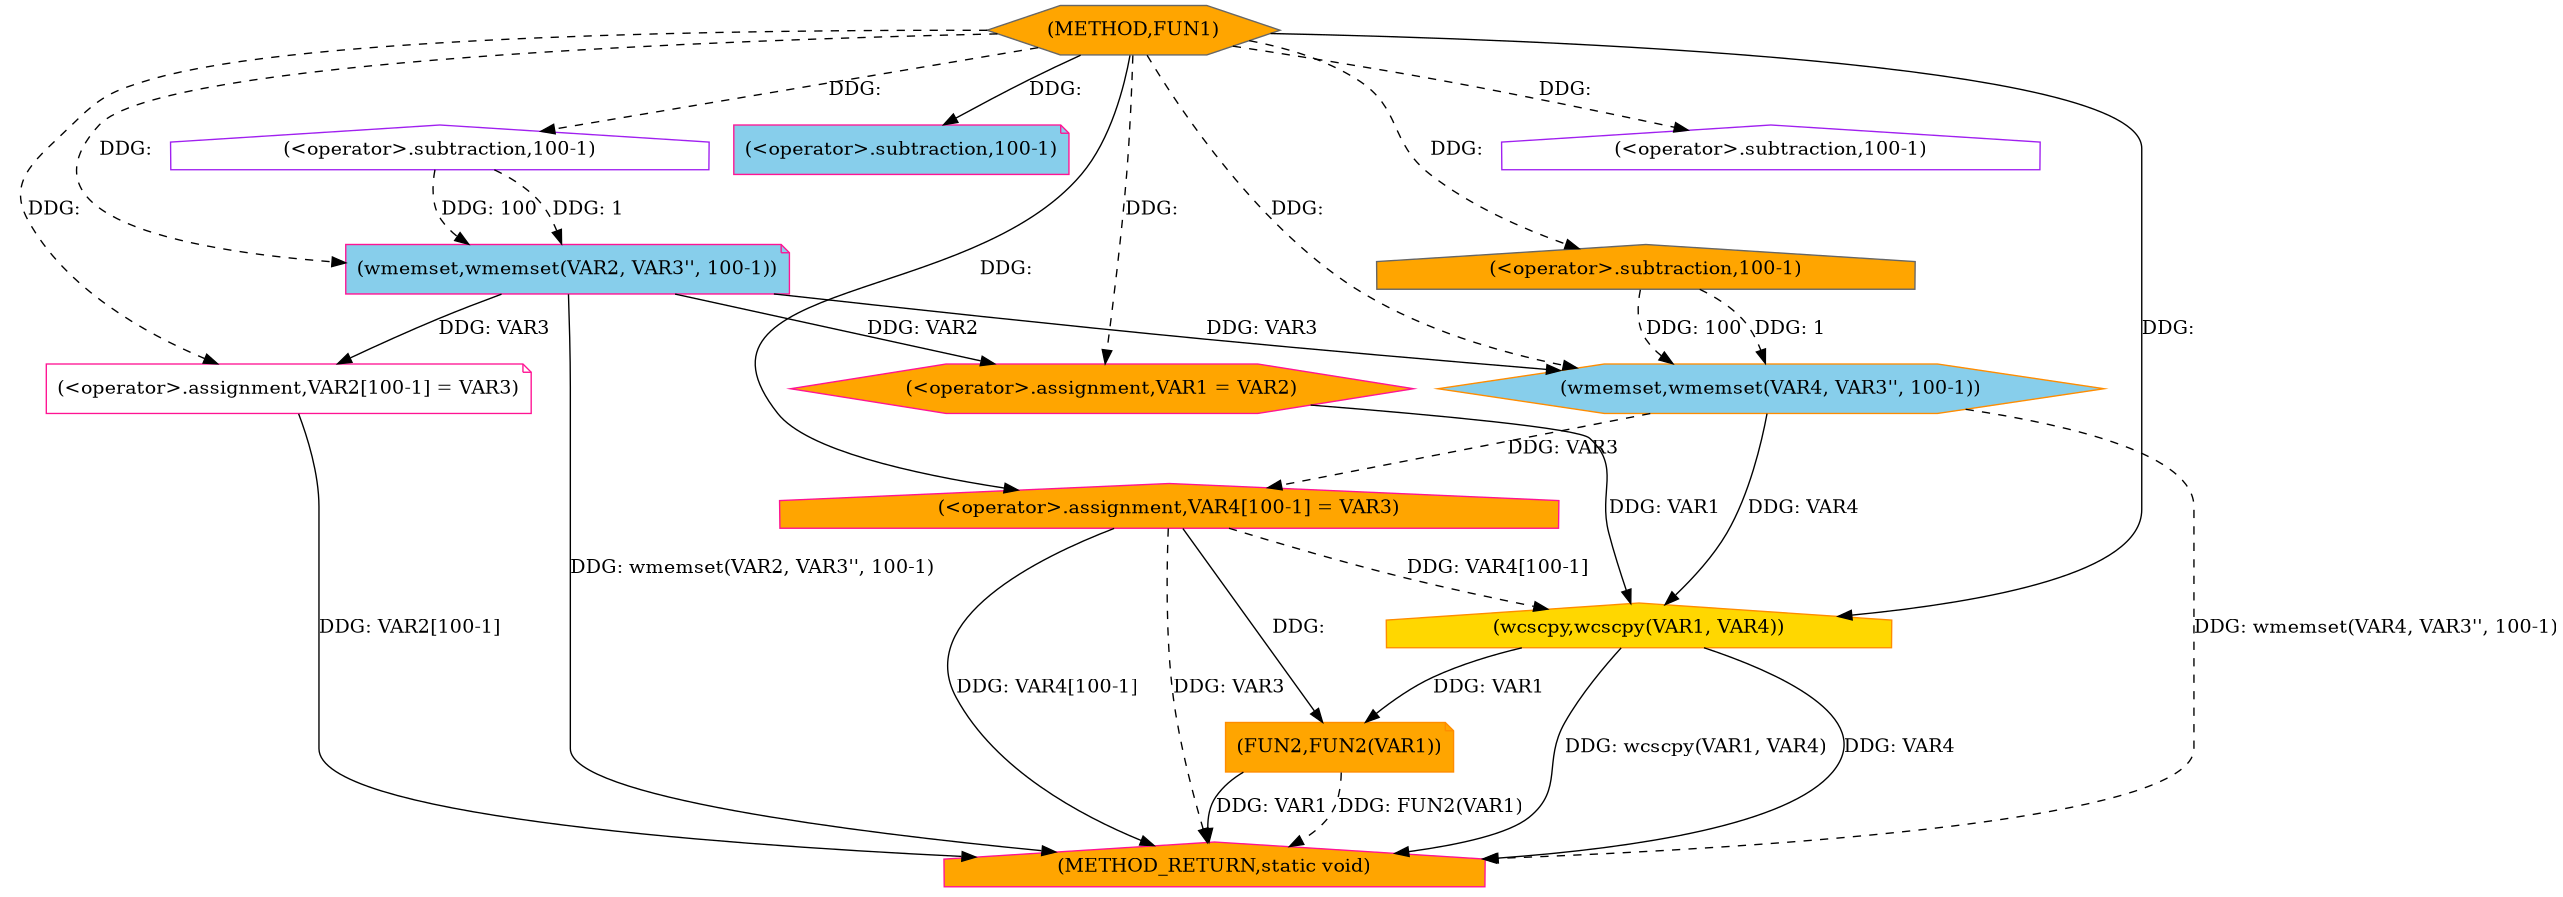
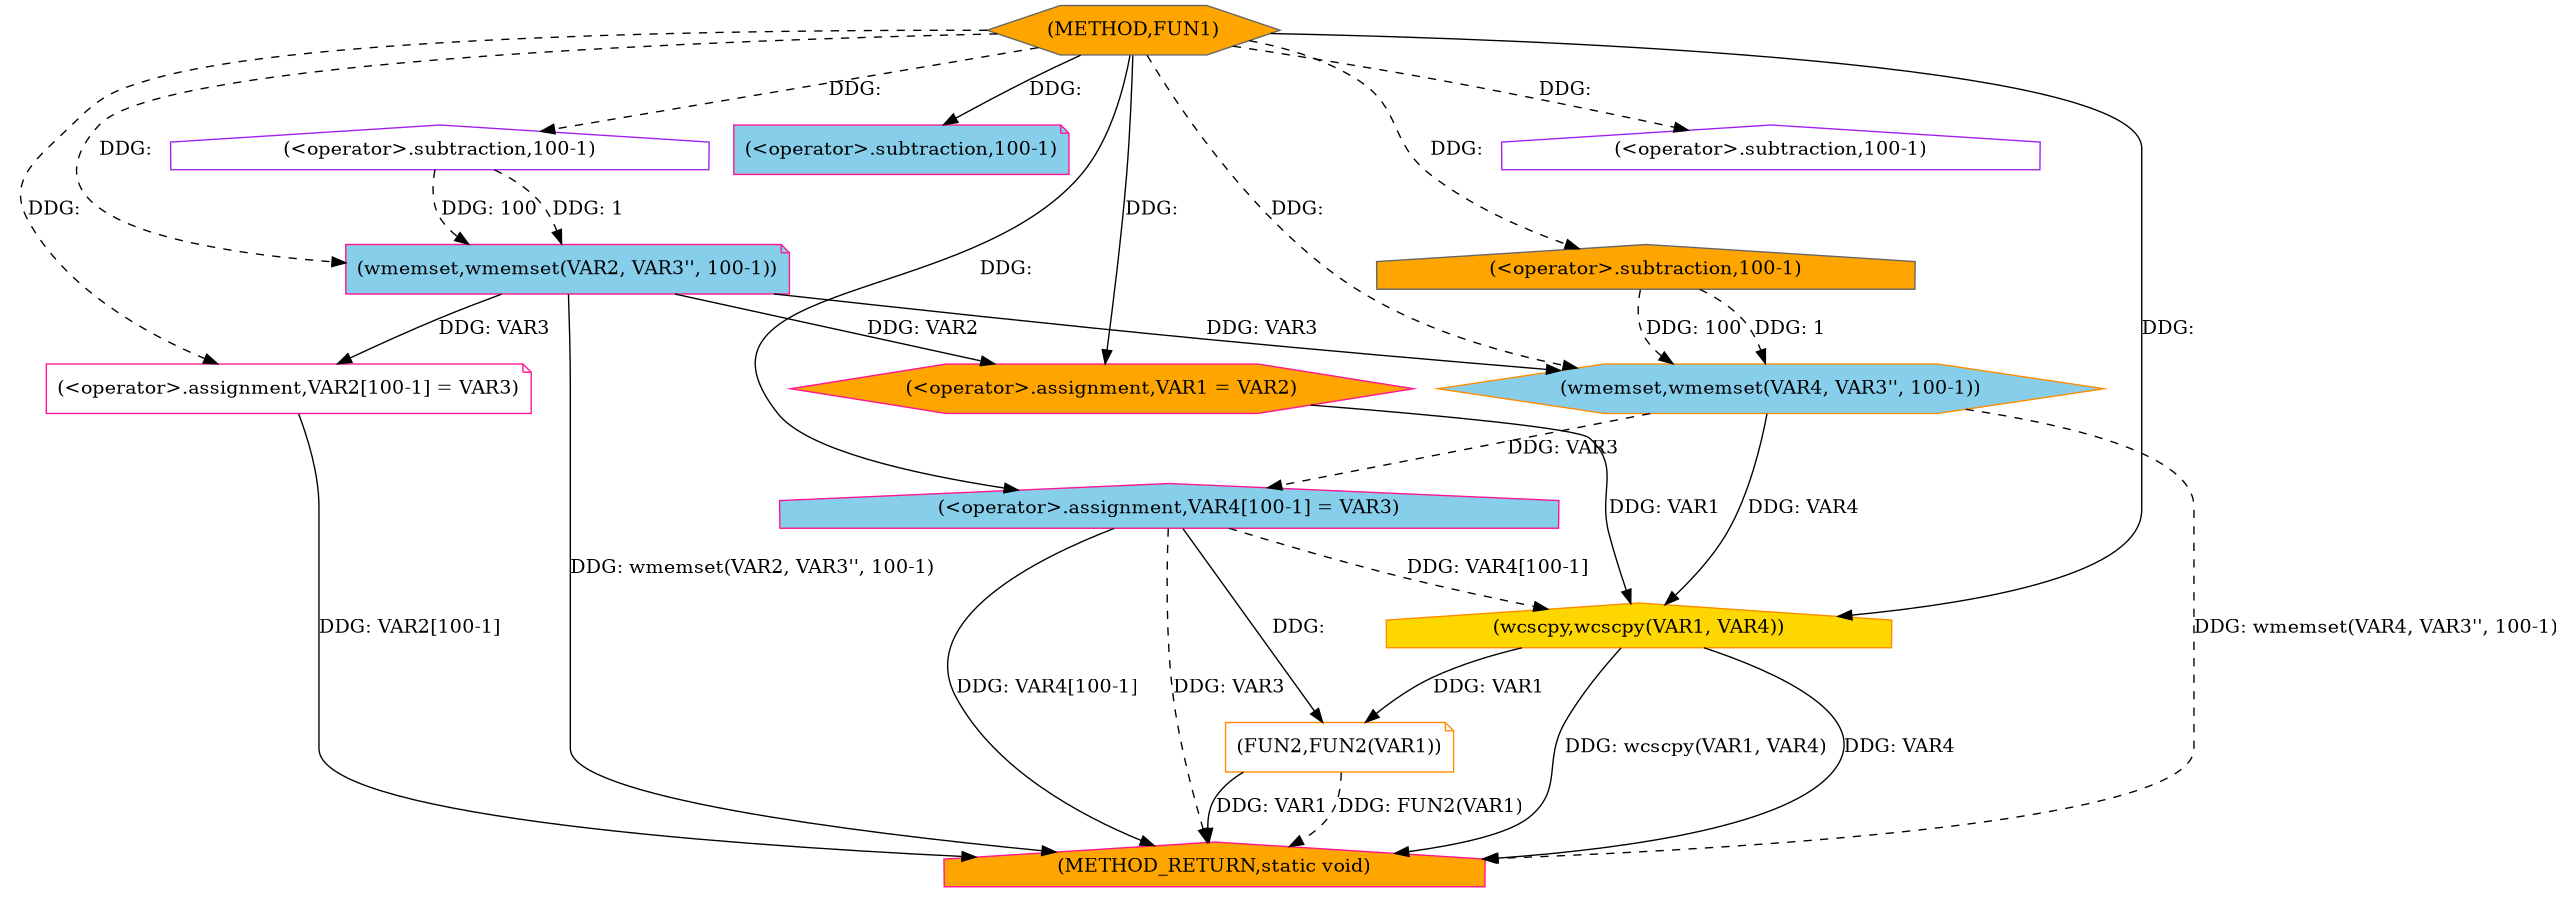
edge "(METHOD,FUN1)" -> "(<operator>.assignment,VAR1 = VAR2)": style dashed -> solid
node "(<operator>.assignment,VAR4[100-1] = VAR3)": fillcolor orange -> skyblue
node "(FUN2,FUN2(VAR1))": fillcolor orange -> white
